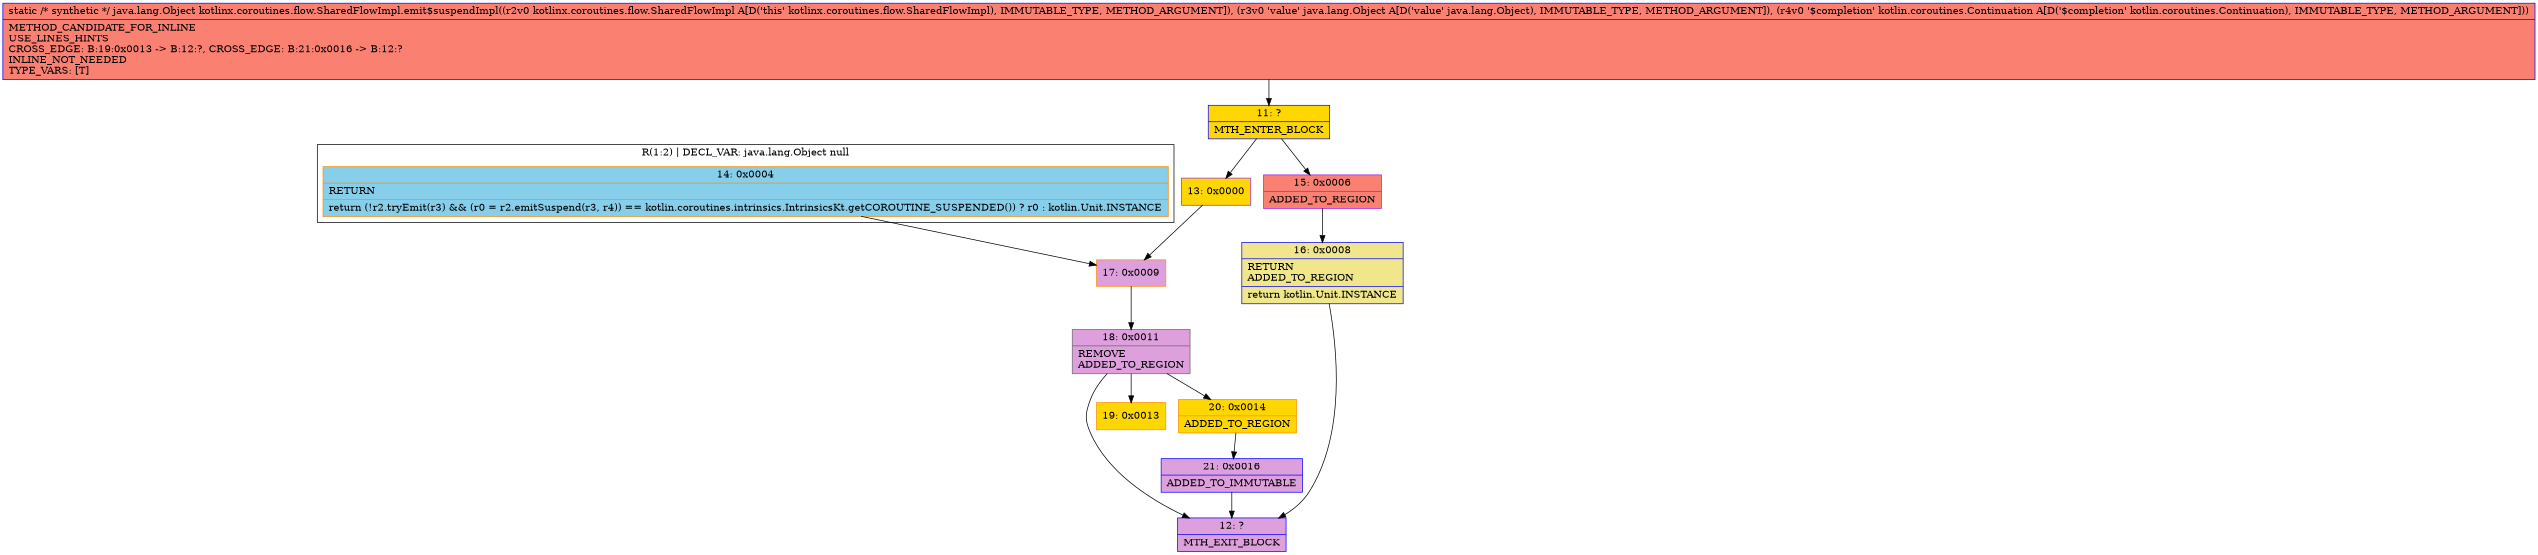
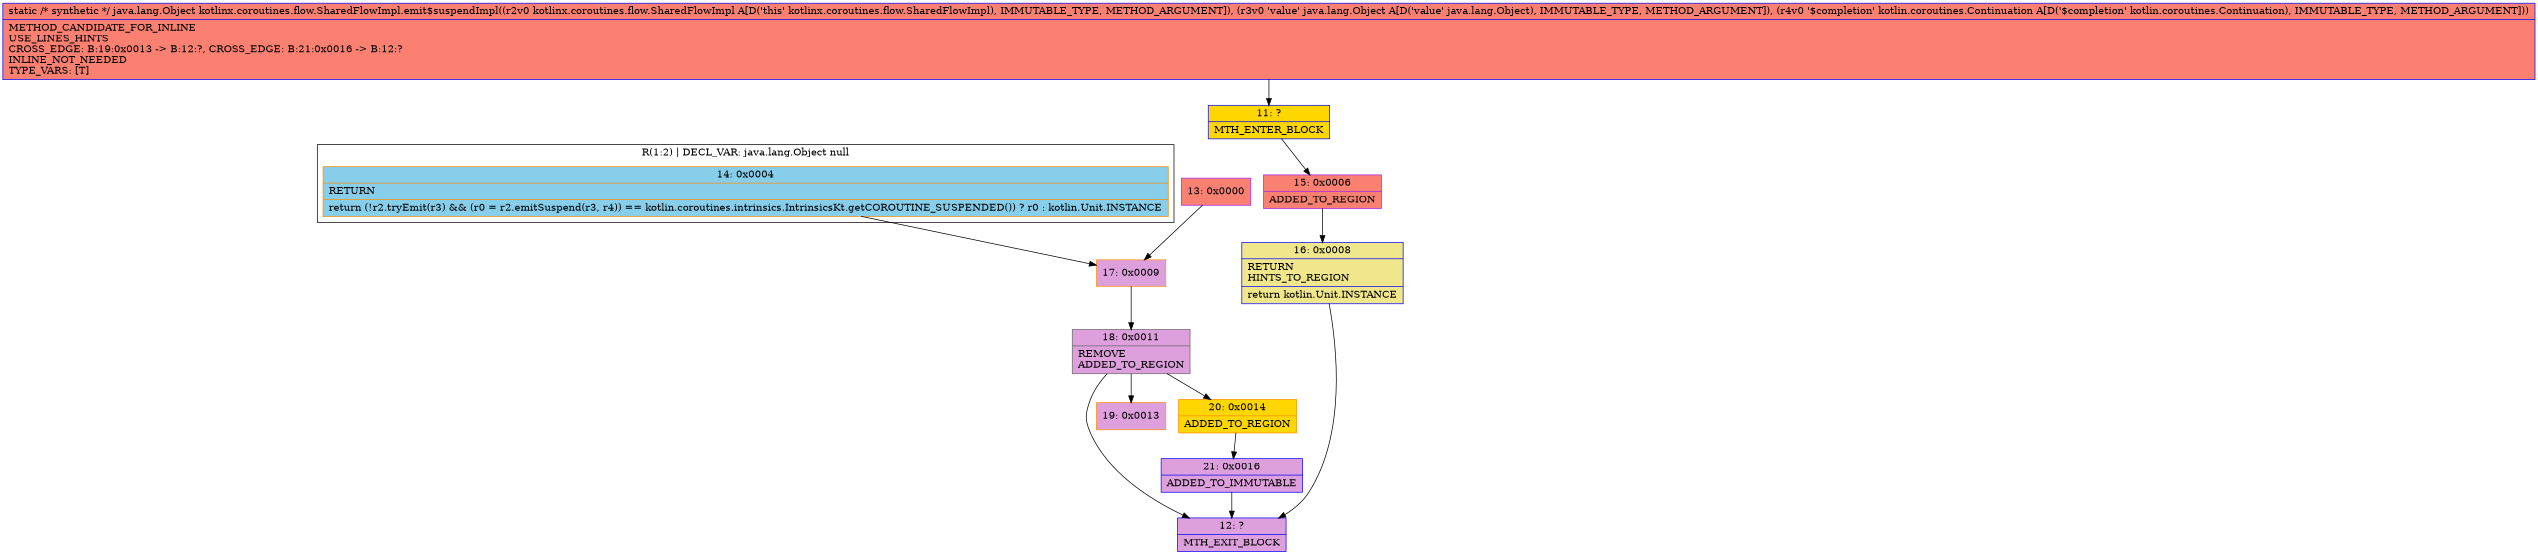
edge "11: ?" -> "13: 0x0000": removed
node "13: 0x0000": fillcolor gold -> salmon
node "16: 0x0008": text "ADDED_TO_REGION" -> "HINTS_TO_REGION"
node "19: 0x0013": fillcolor gold -> plum
